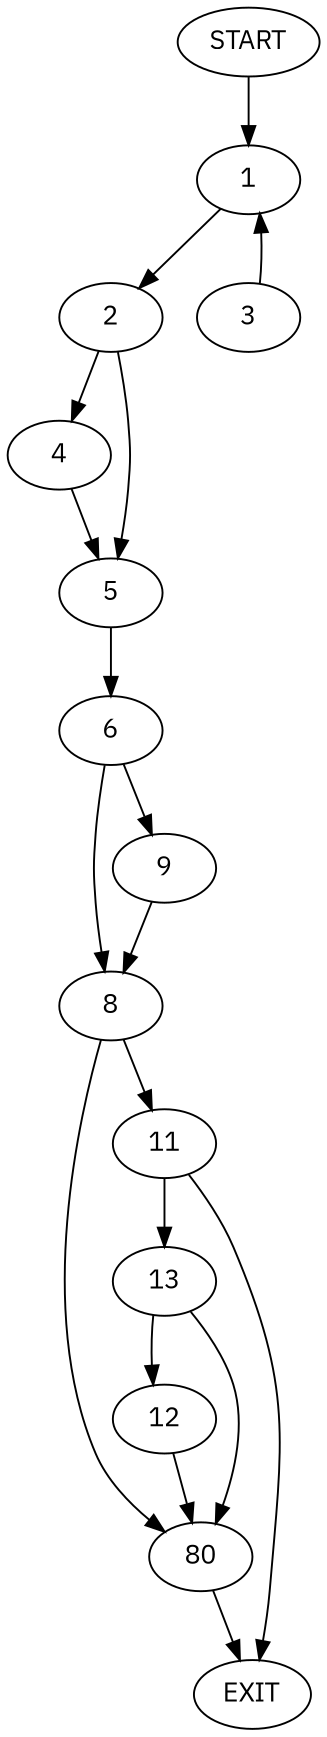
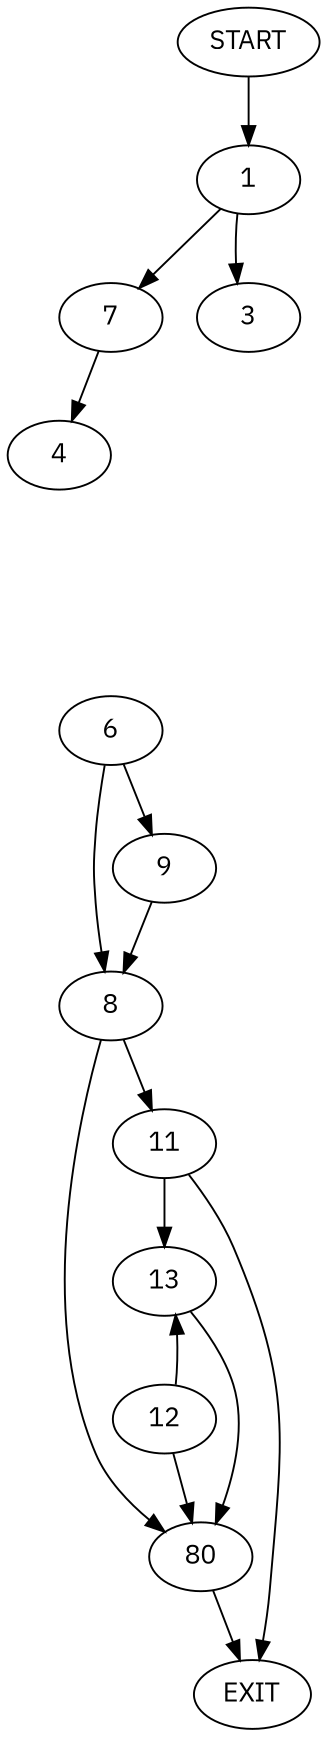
edge "3" -> "1": reversed
node "2": label "2" -> "7"
node "5": removed
edge "13" -> "12": reversed
